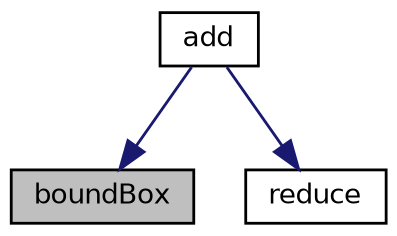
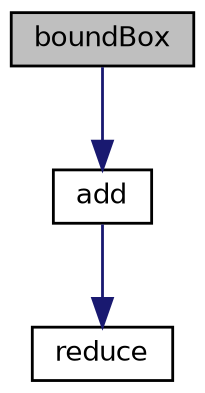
edge "add" -> "boundBox": reversed
